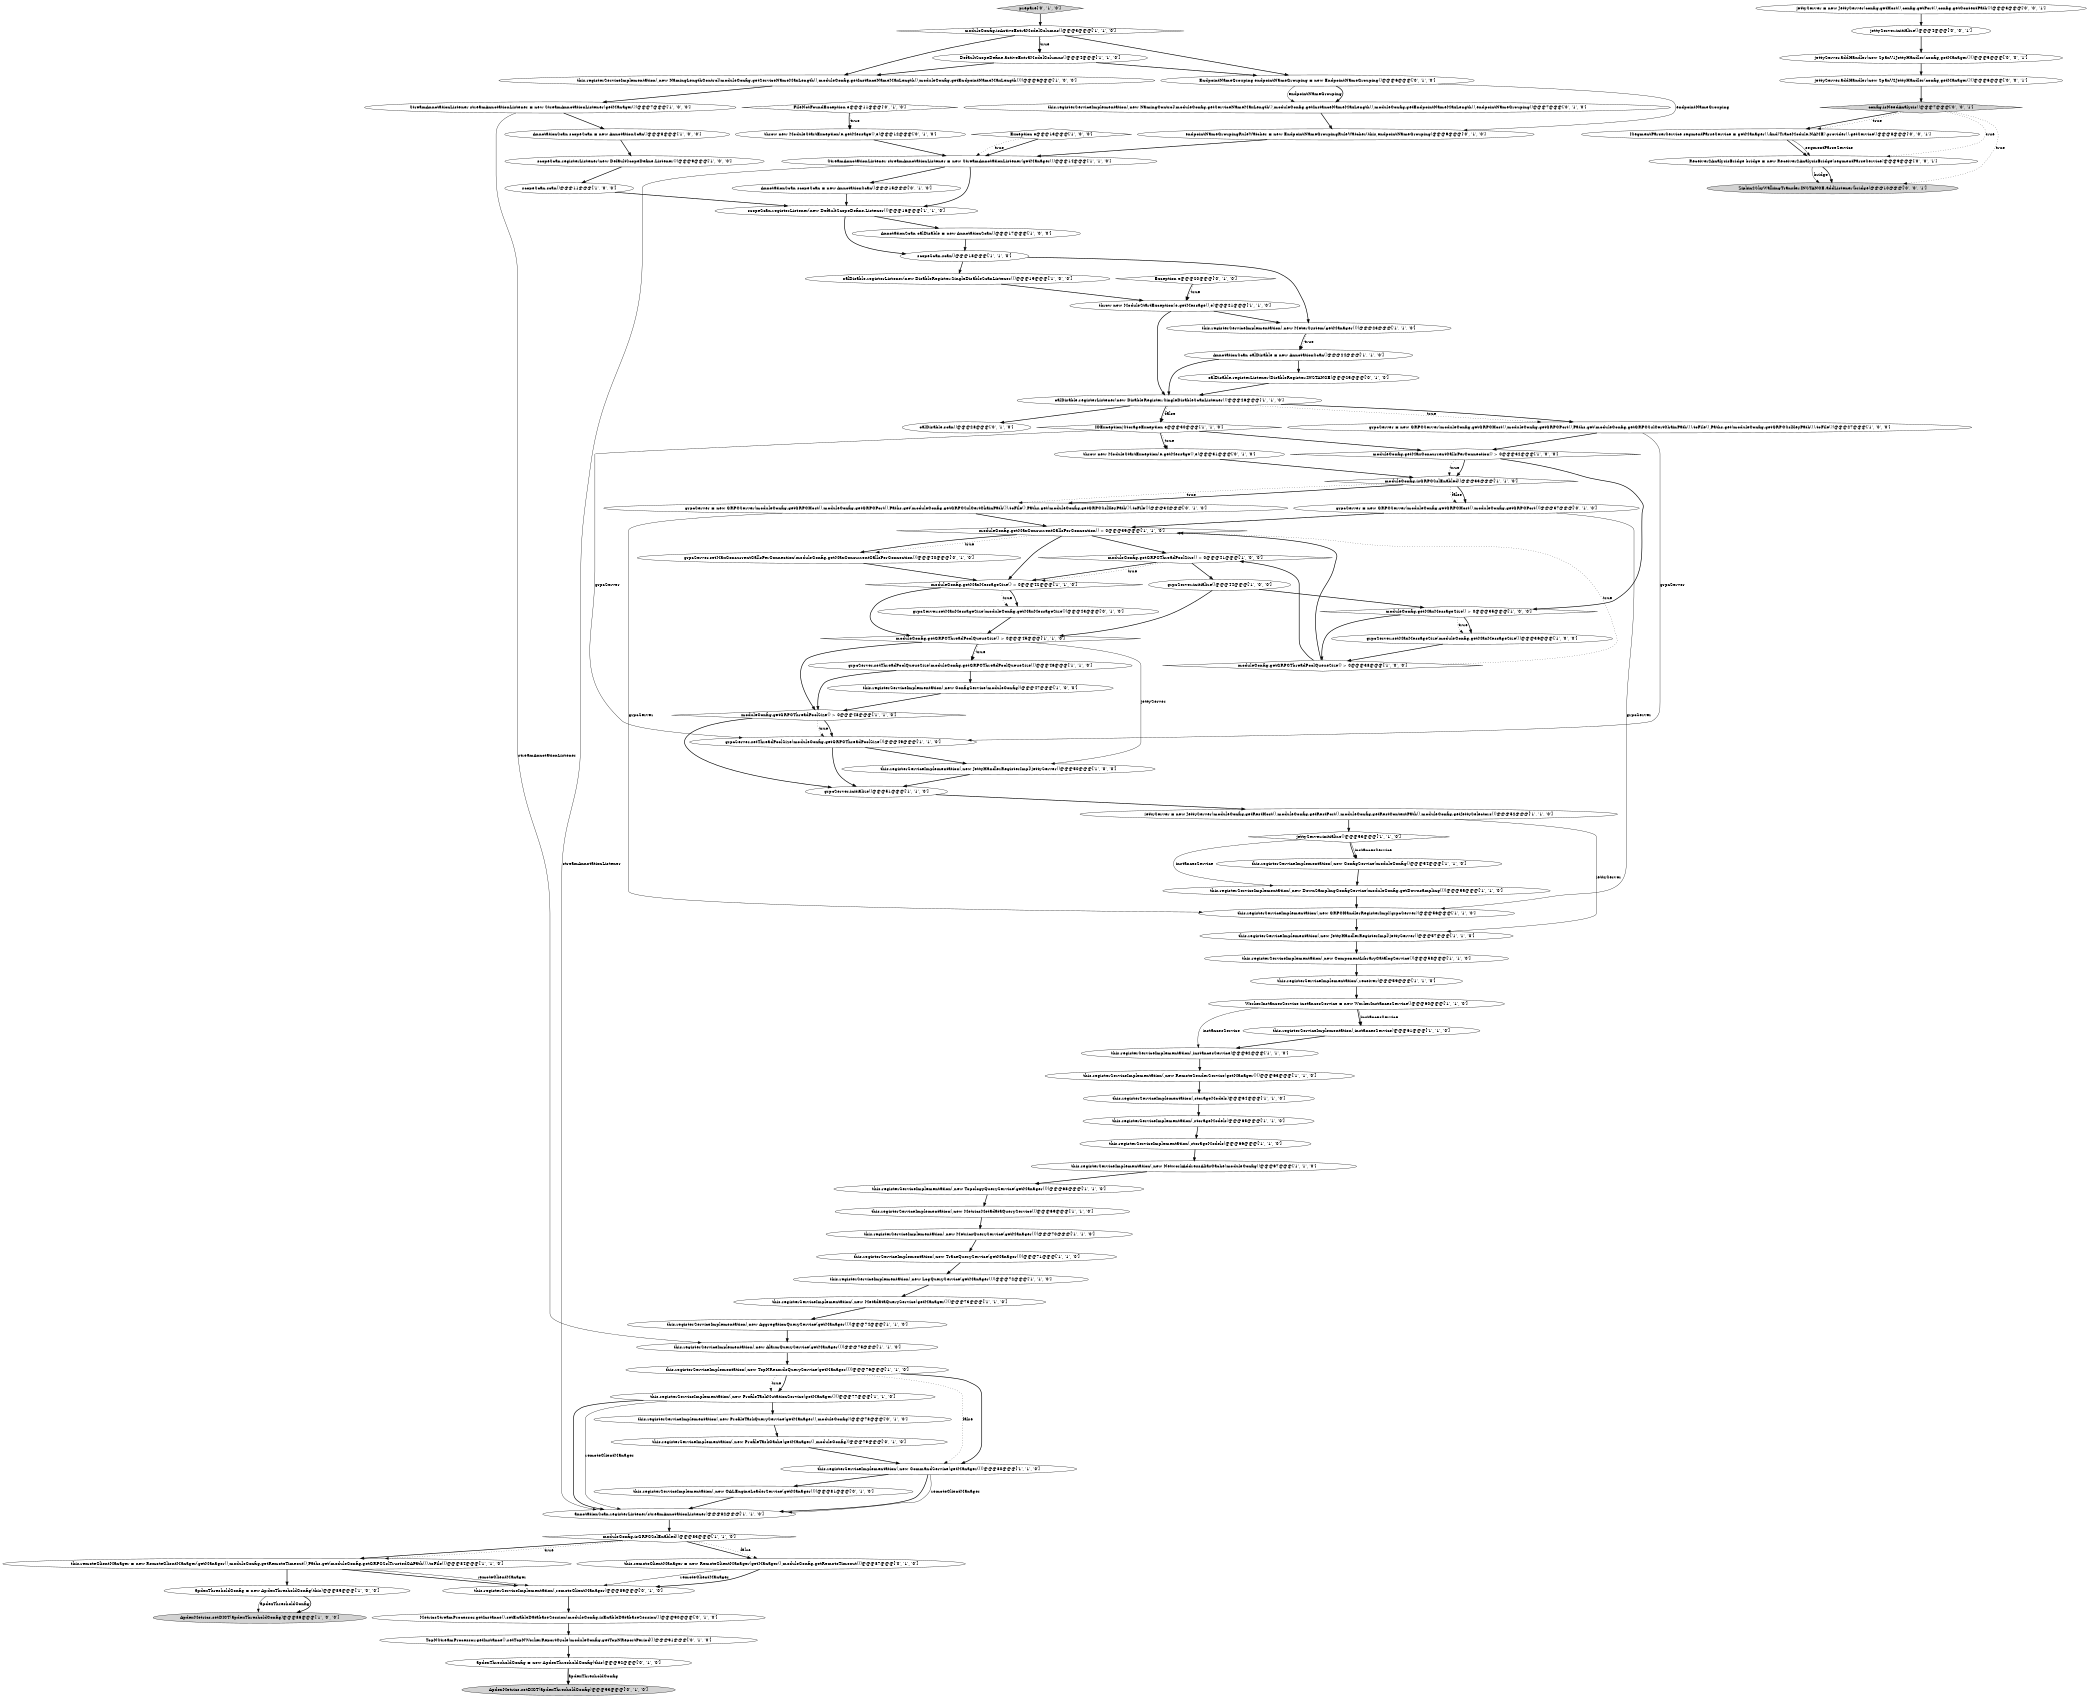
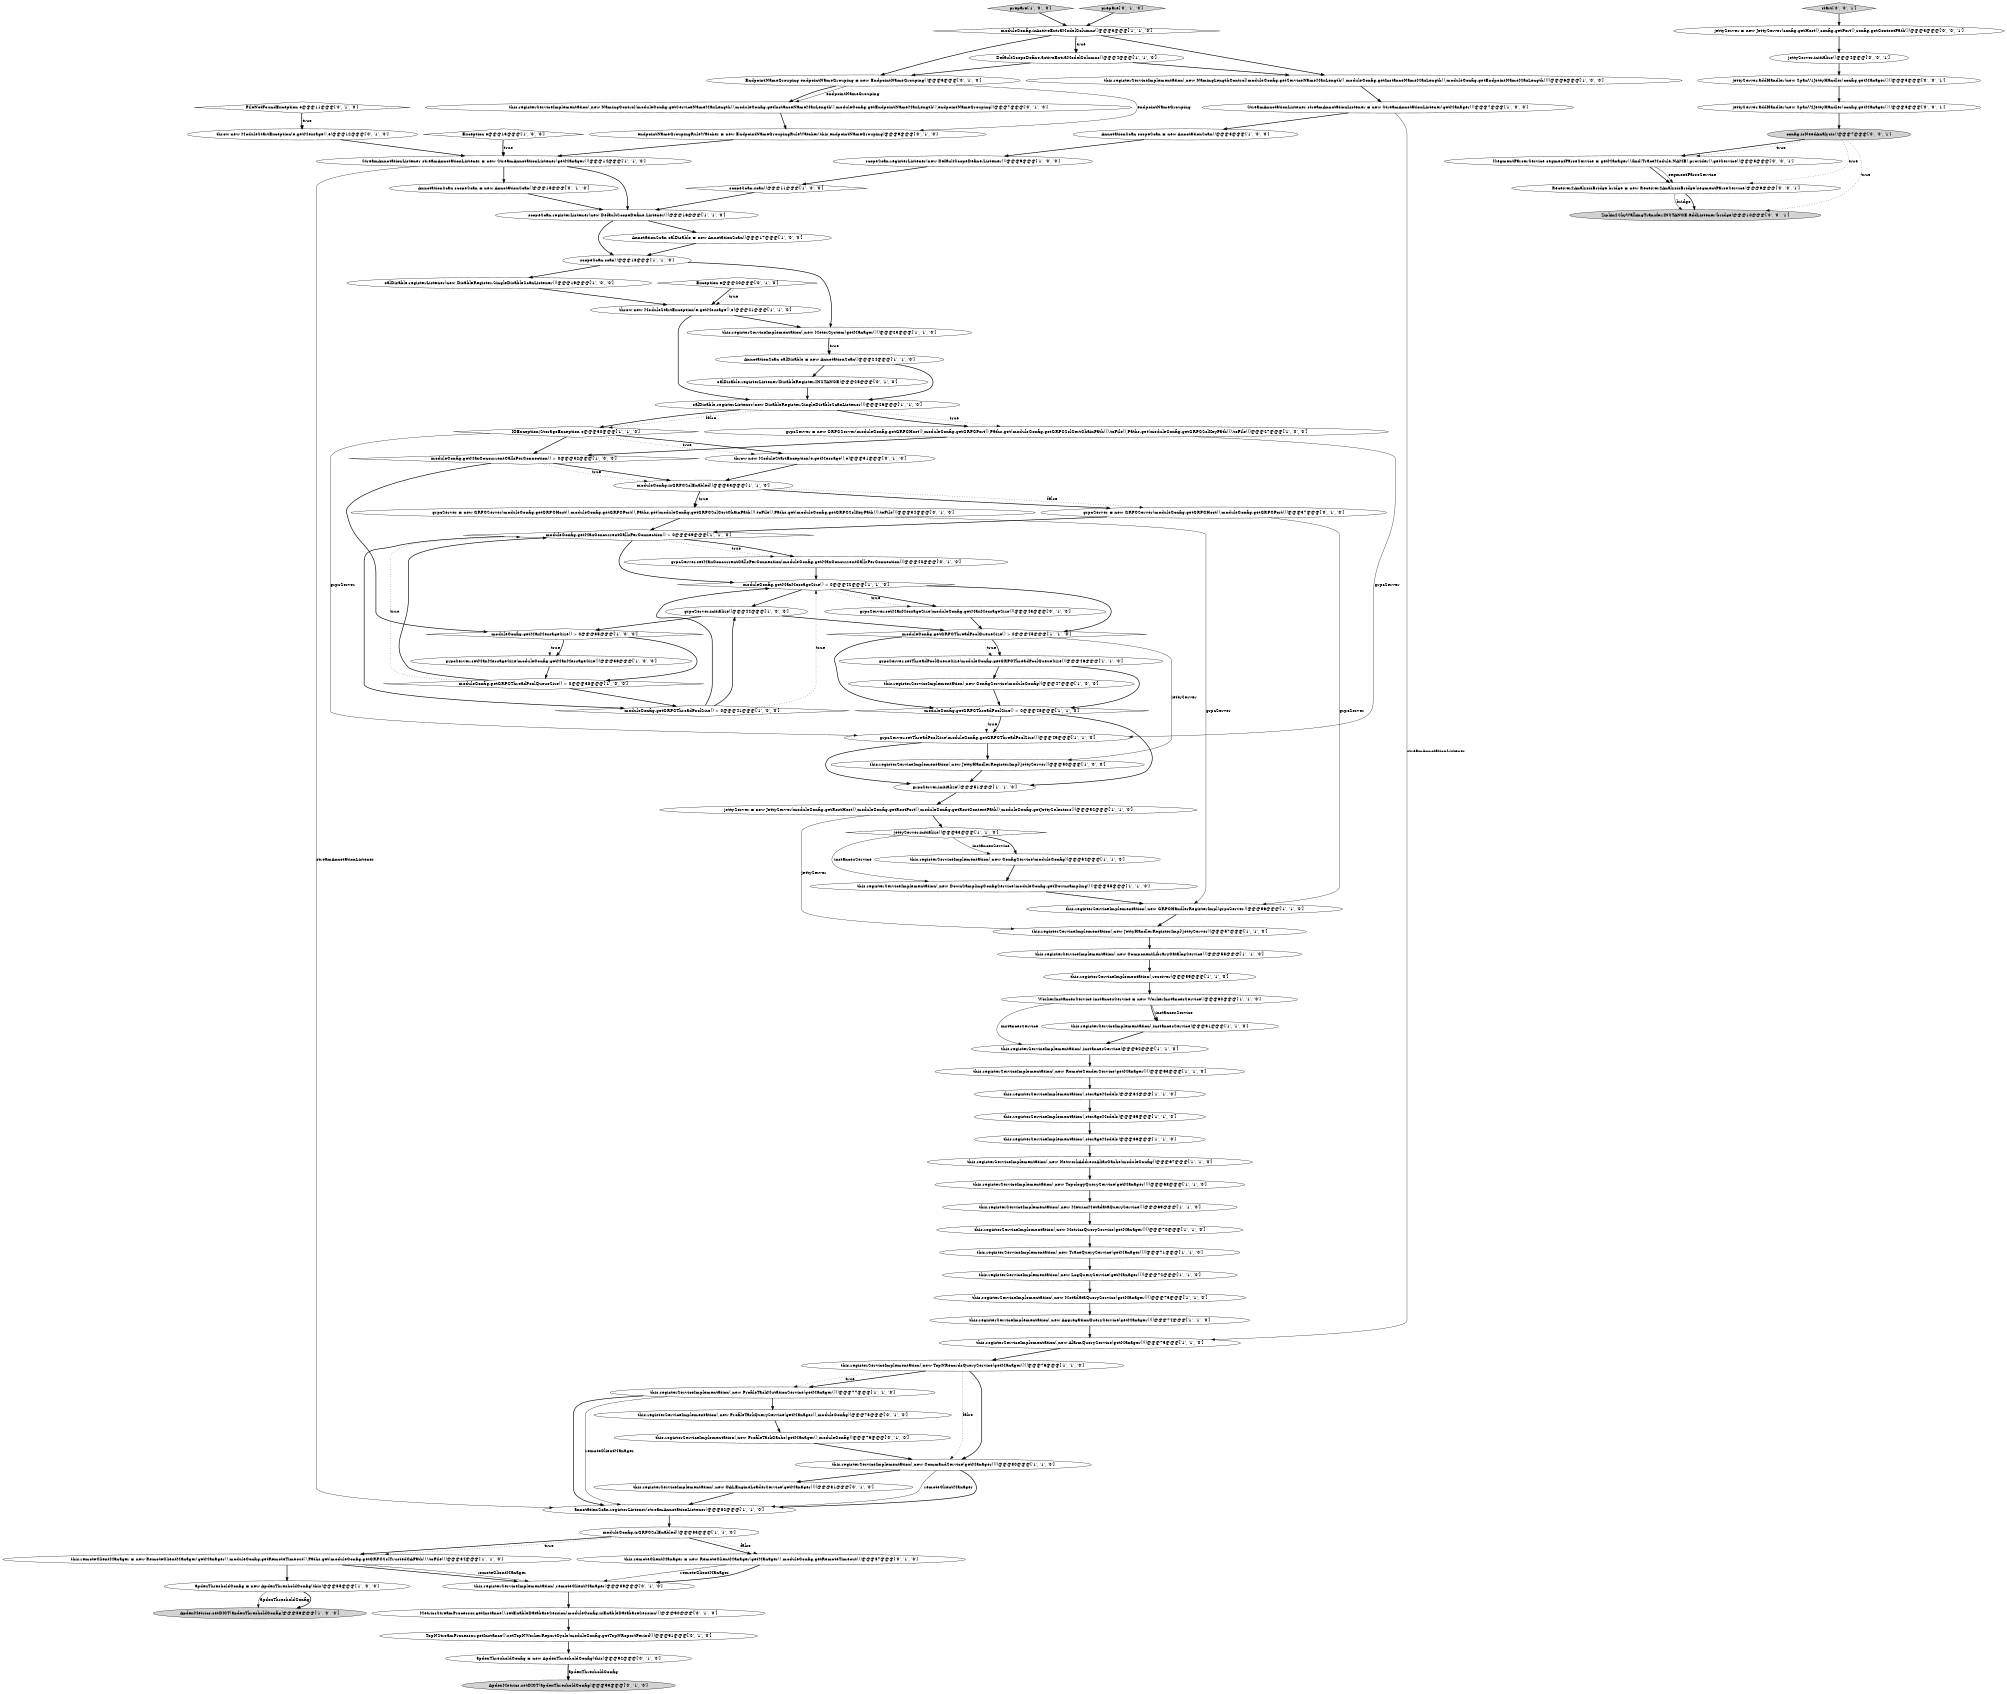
node "prepare['1', '0', '0']": added
node "start['0', '0', '1']": added
node "config.isNeedAnalysis()@@@7@@@['0', '0', '1']": shape diamond -> ellipse
node "scopeScan.scan()@@@11@@@['1', '0', '0']": shape ellipse -> diamond
node "oalDisable.scan()@@@28@@@['0', '1', '0']": removed
node "moduleConfig.isGRPCSslEnabled()@@@33@@@['1', '1', '0']": shape diamond -> ellipse
edge "moduleConfig.getMaxMessageSize() > 0@@@42@@@['1', '1', '0']" -> "grpcServer.initialize()@@@44@@@['1', '0', '0']": added
node "moduleConfig.isGRPCSslEnabled()@@@83@@@['1', '1', '0']": shape diamond -> ellipse
